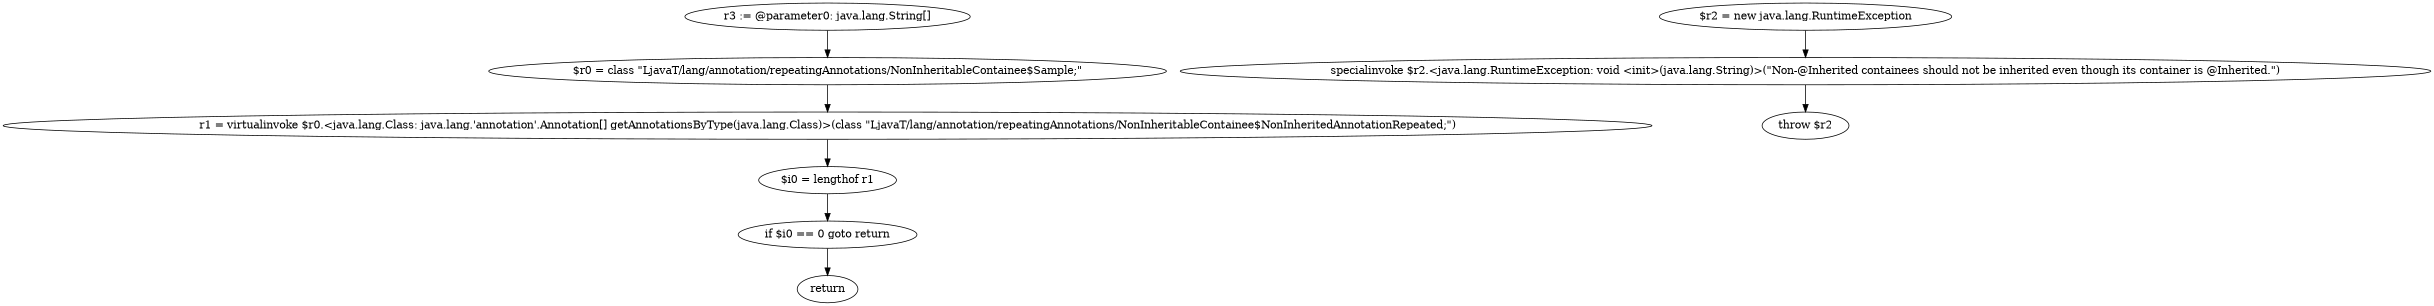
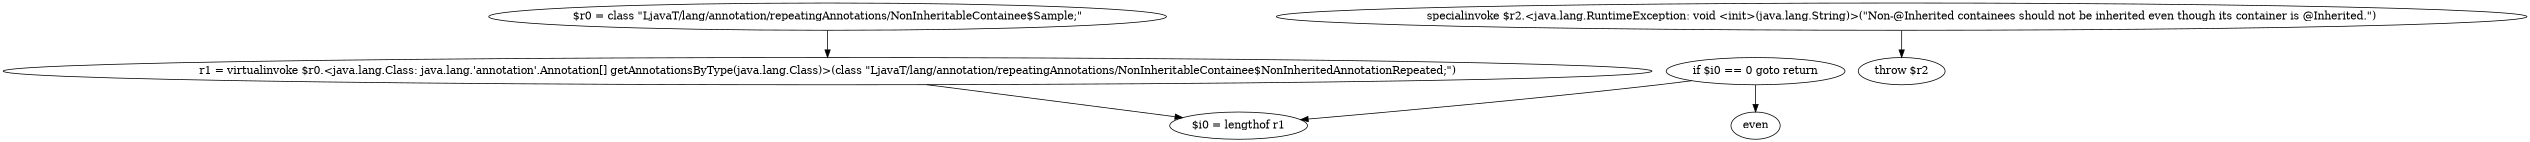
node "r3 := @parameter0: java.lang.String[]": removed
node "$r2 = new java.lang.RuntimeException": removed
edge "$i0 = lengthof r1" -> "if $i0 == 0 goto return": reversed
node "return": label "return" -> "even"
